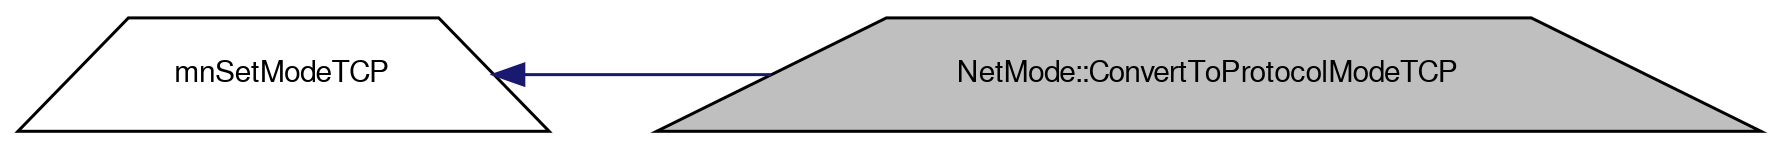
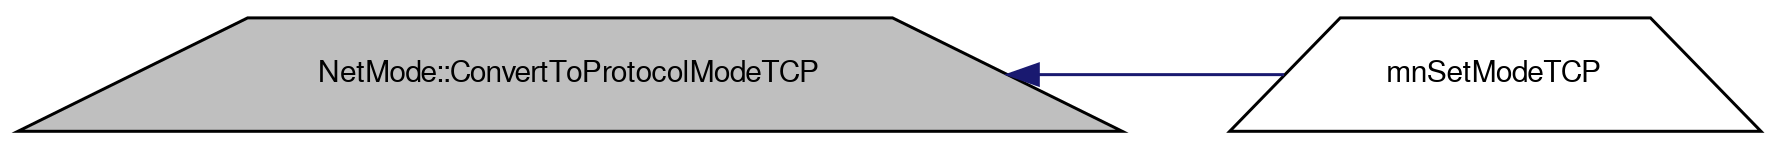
edge "NetMode::ConvertToProtocolModeTCP" -> "mnSetModeTCP": reversed
